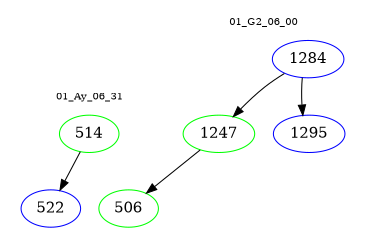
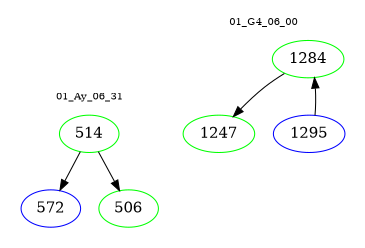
cluster "01_G2_06_00": label "01_G2_06_00" -> "01_G4_06_00"
node "1284": color blue -> green
edge "1284" -> "1295": reversed
edge "1247" -> "506": now "514" -> "506"
node "522": label "522" -> "572"
